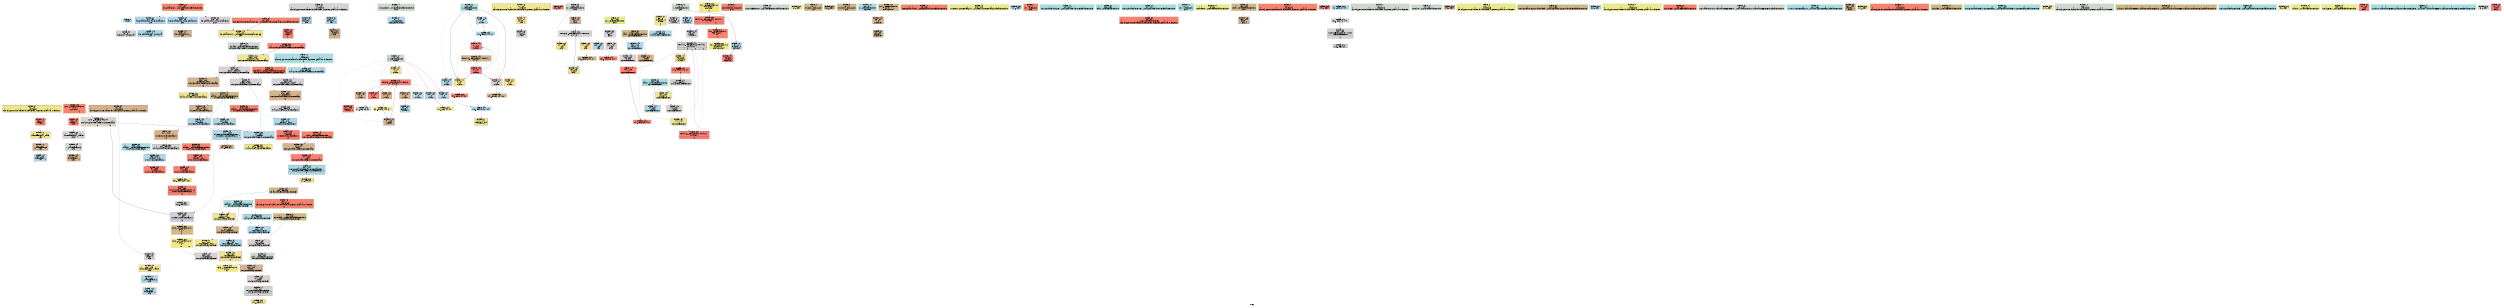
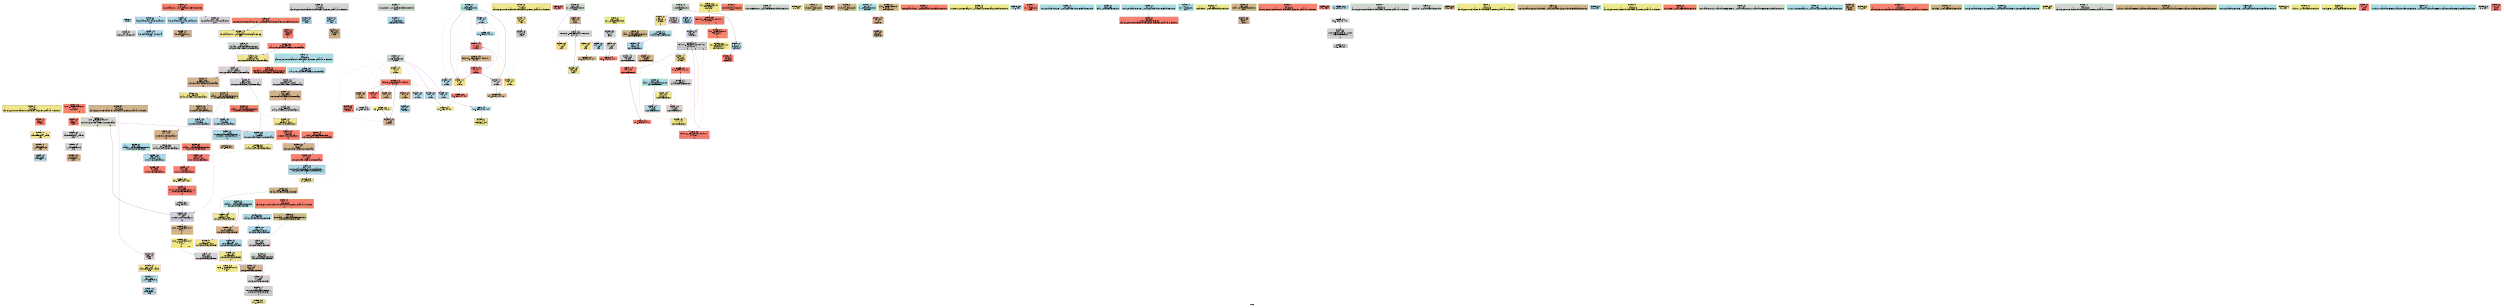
node "NodeID: 164": fillcolor lightblue -> khaki
